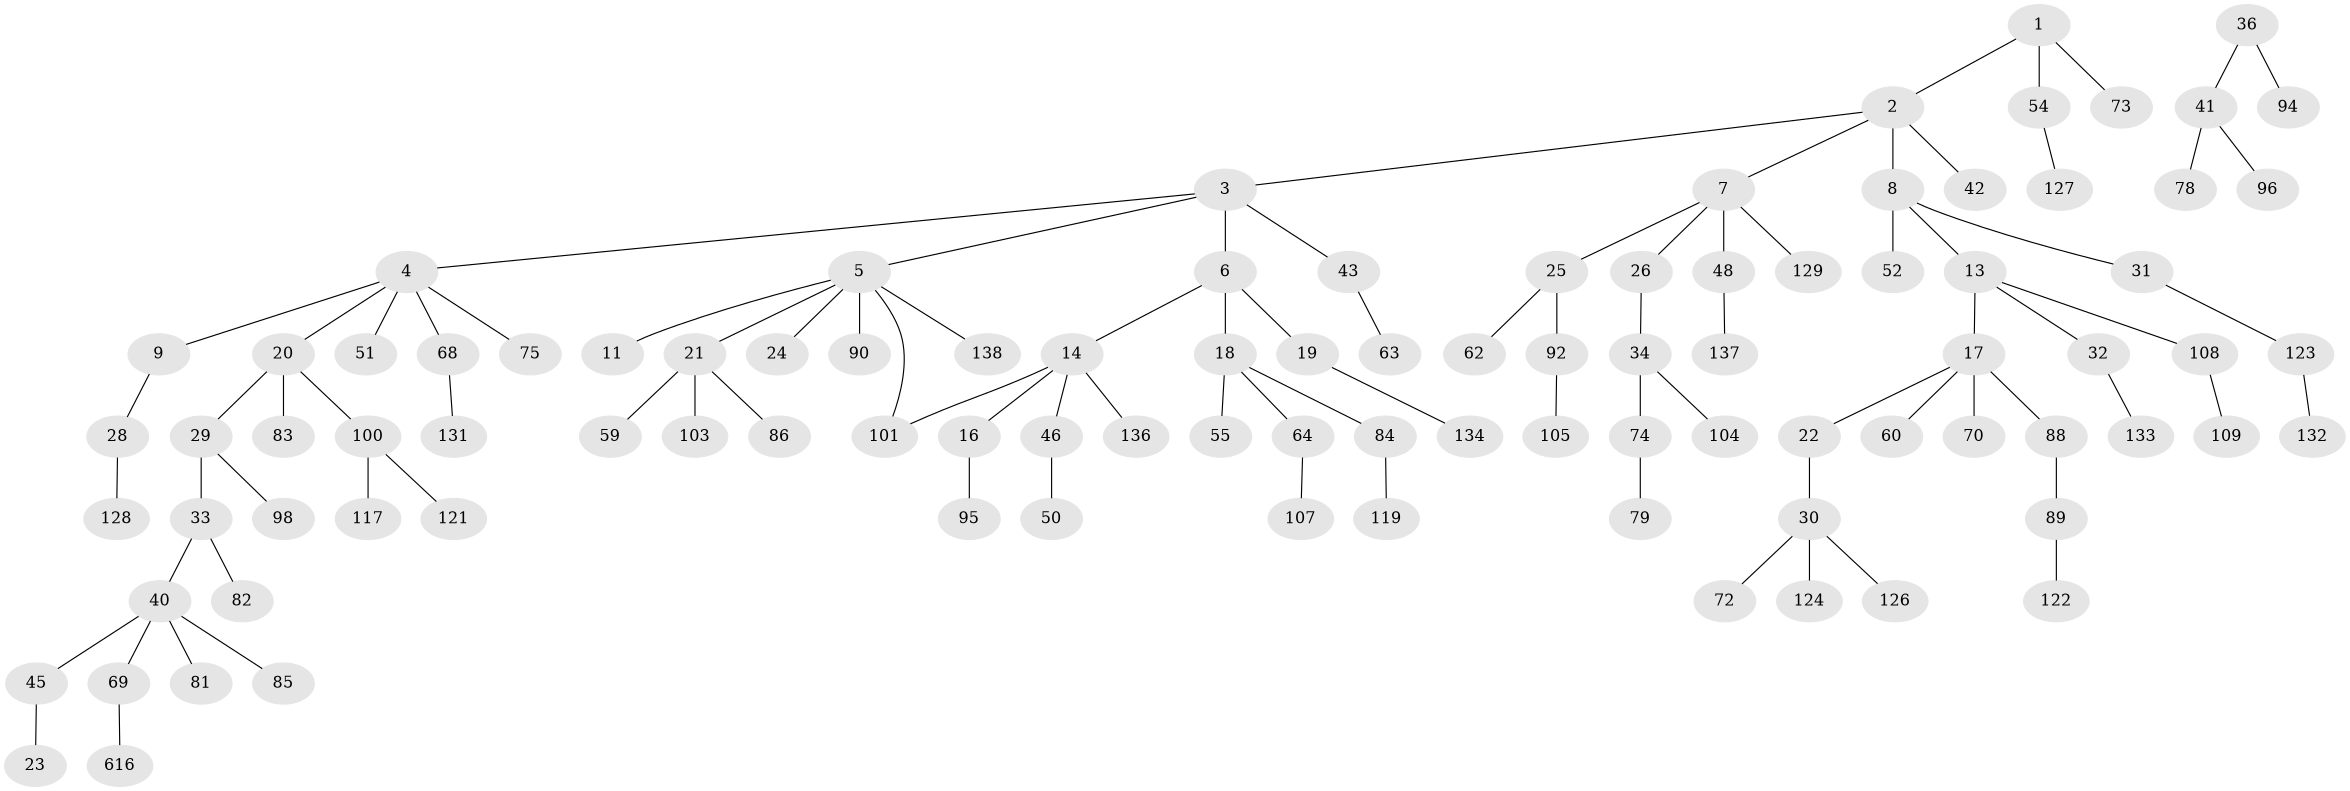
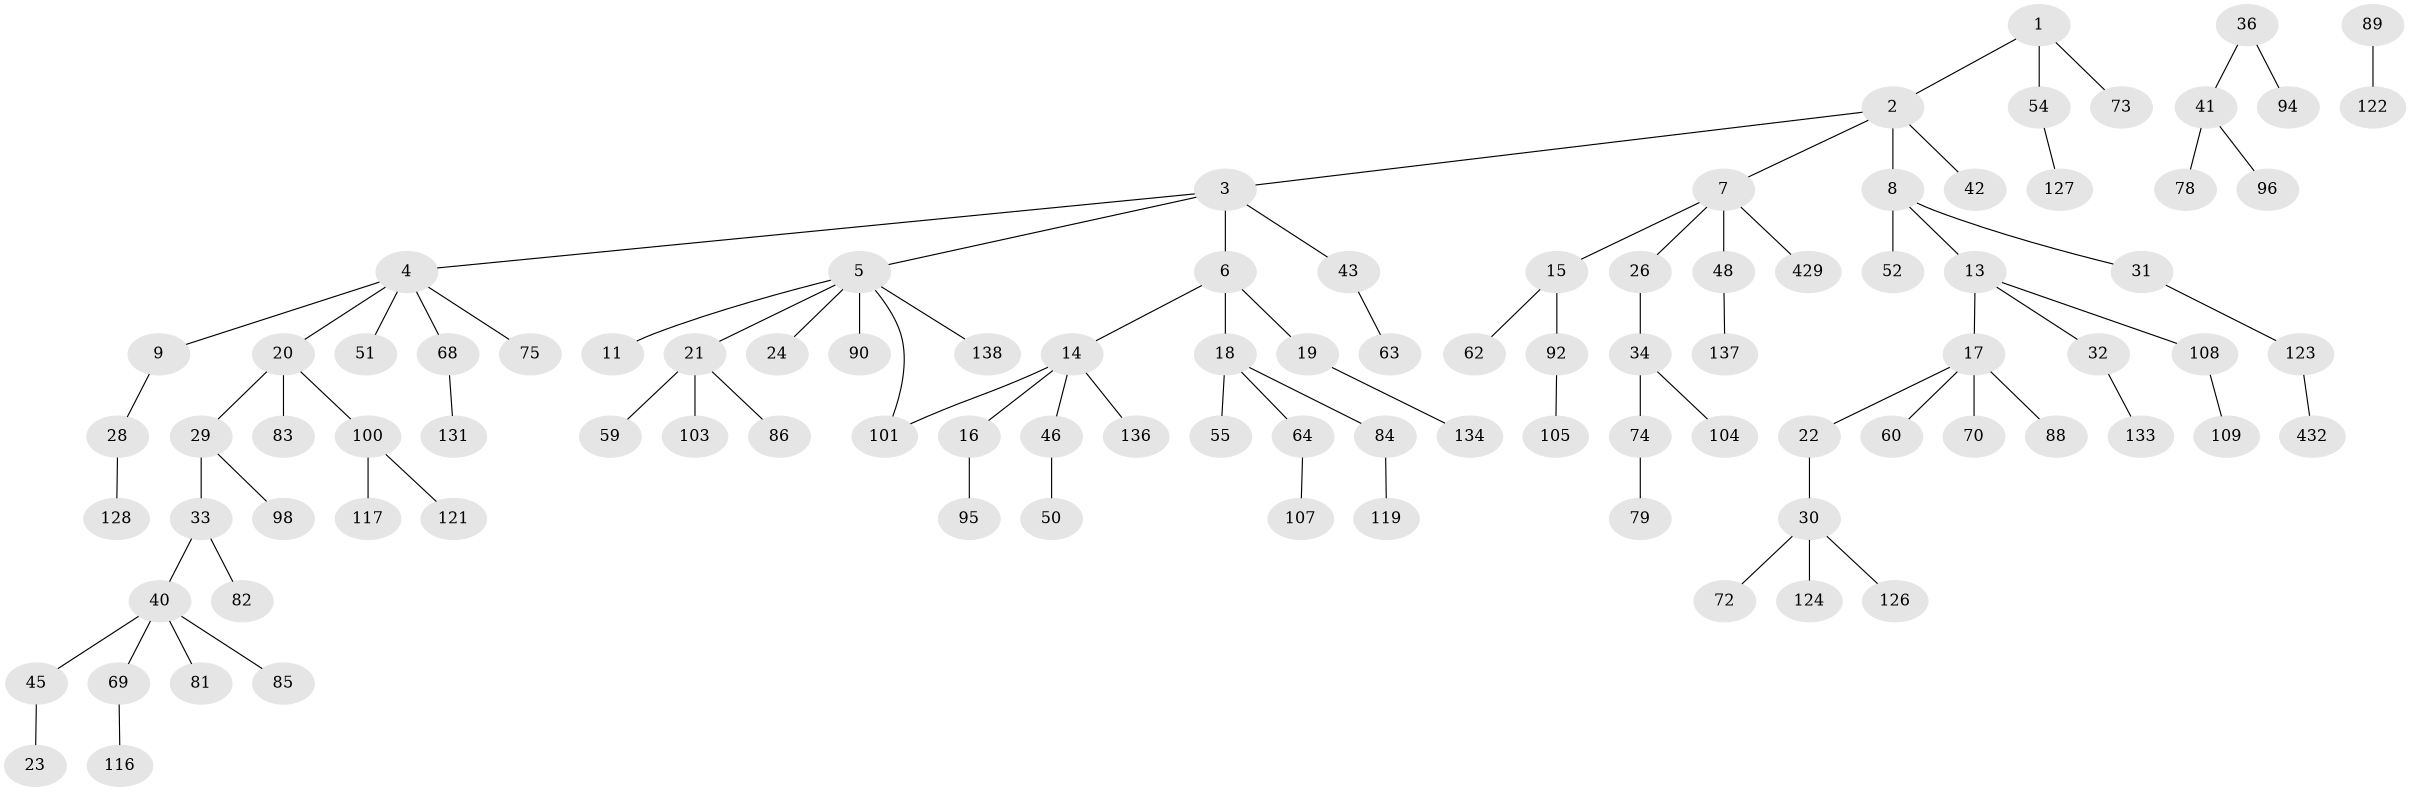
node "25": label "25" -> "15"
node "129": label "129" -> "429"
node "132": label "132" -> "432"
edge "88" -- "89": removed
node "616": label "616" -> "116"
